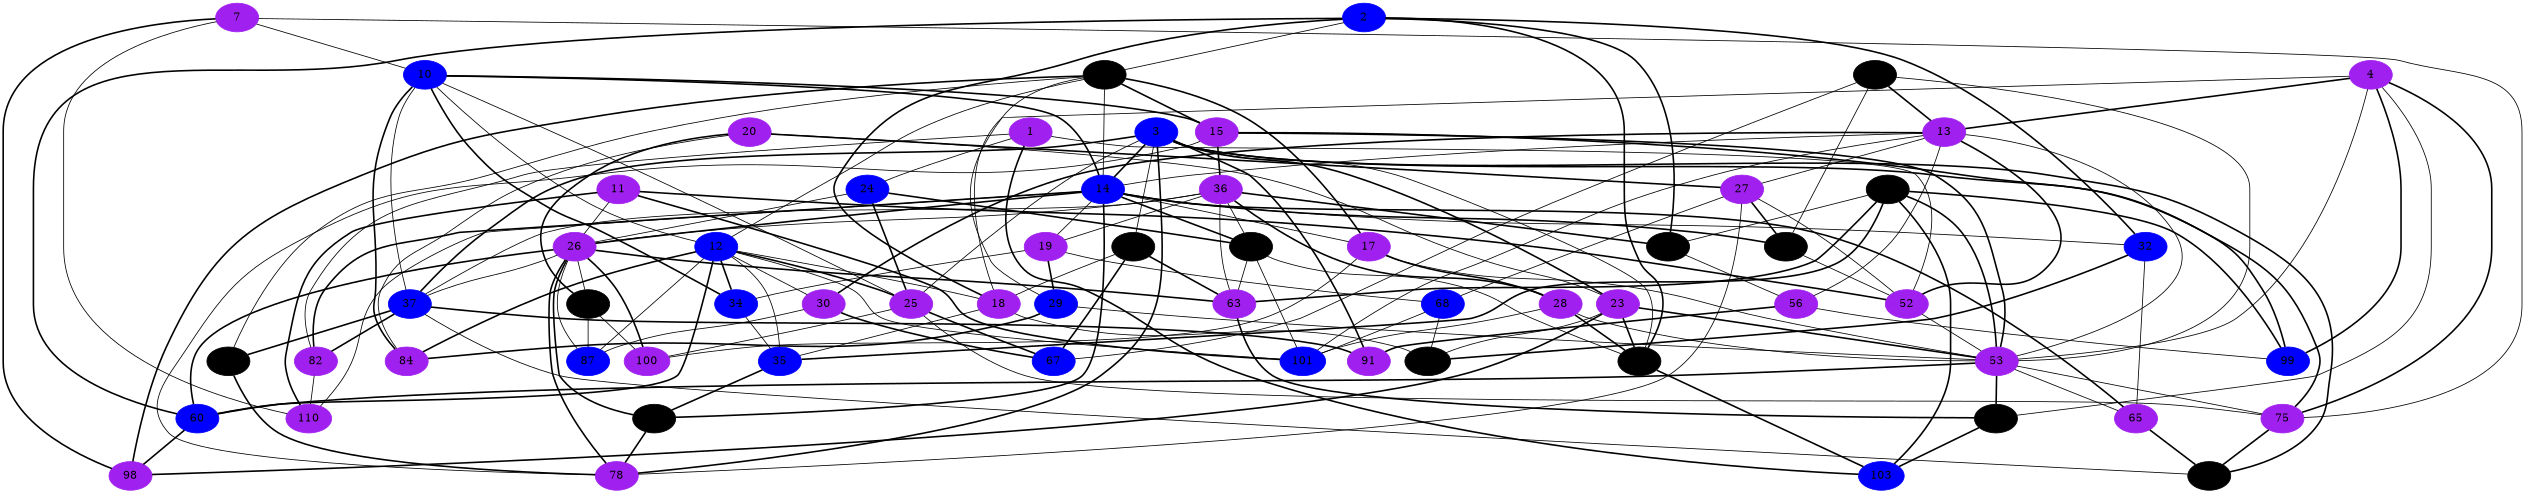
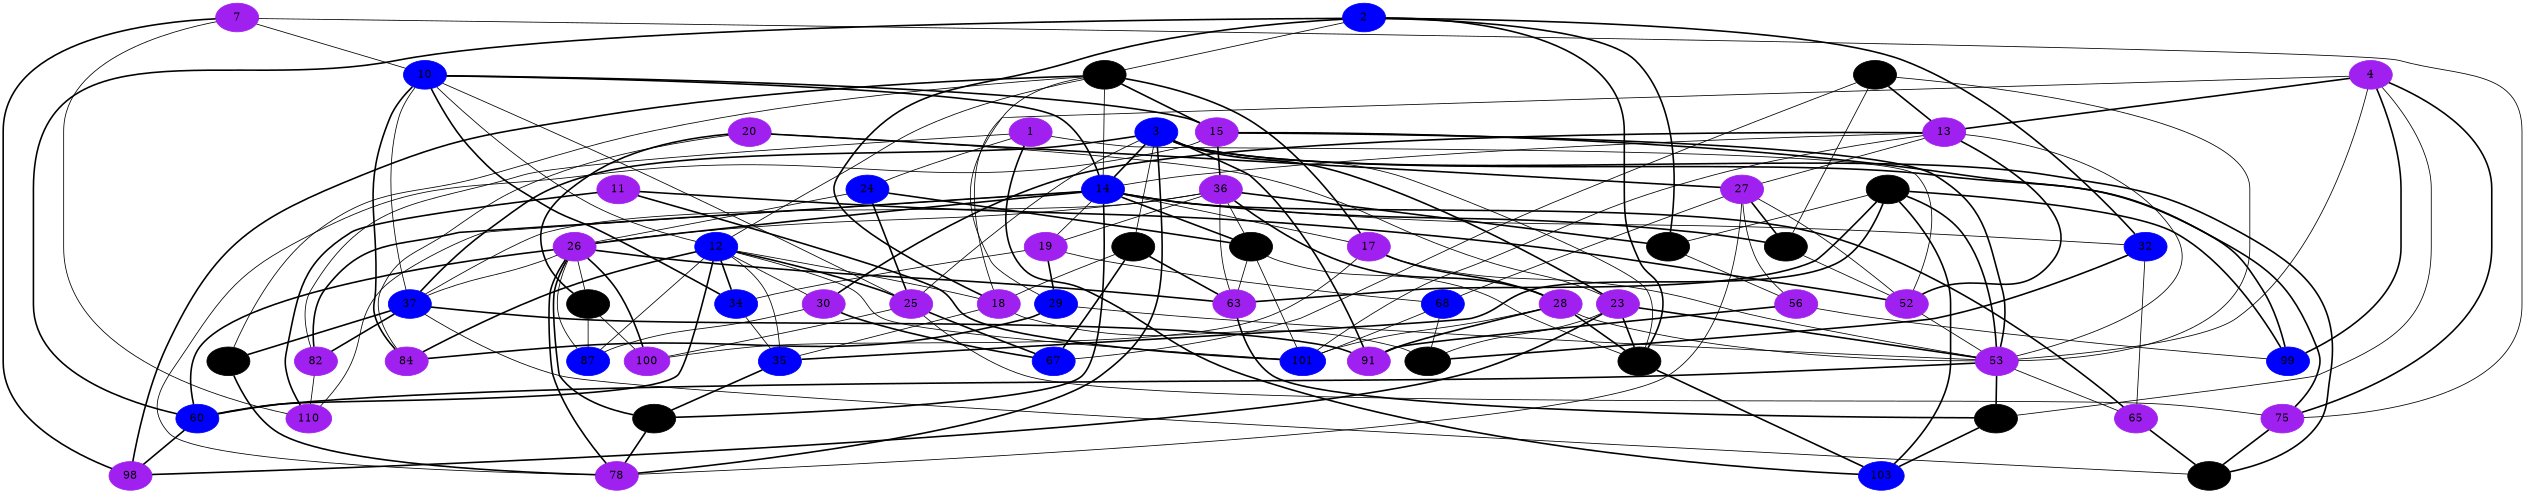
edge "11" -- "26": removed
edge "13" -- "56": now "27" -- "56"
edge "28" -- "91": added
edge "53" -- "75": removed
